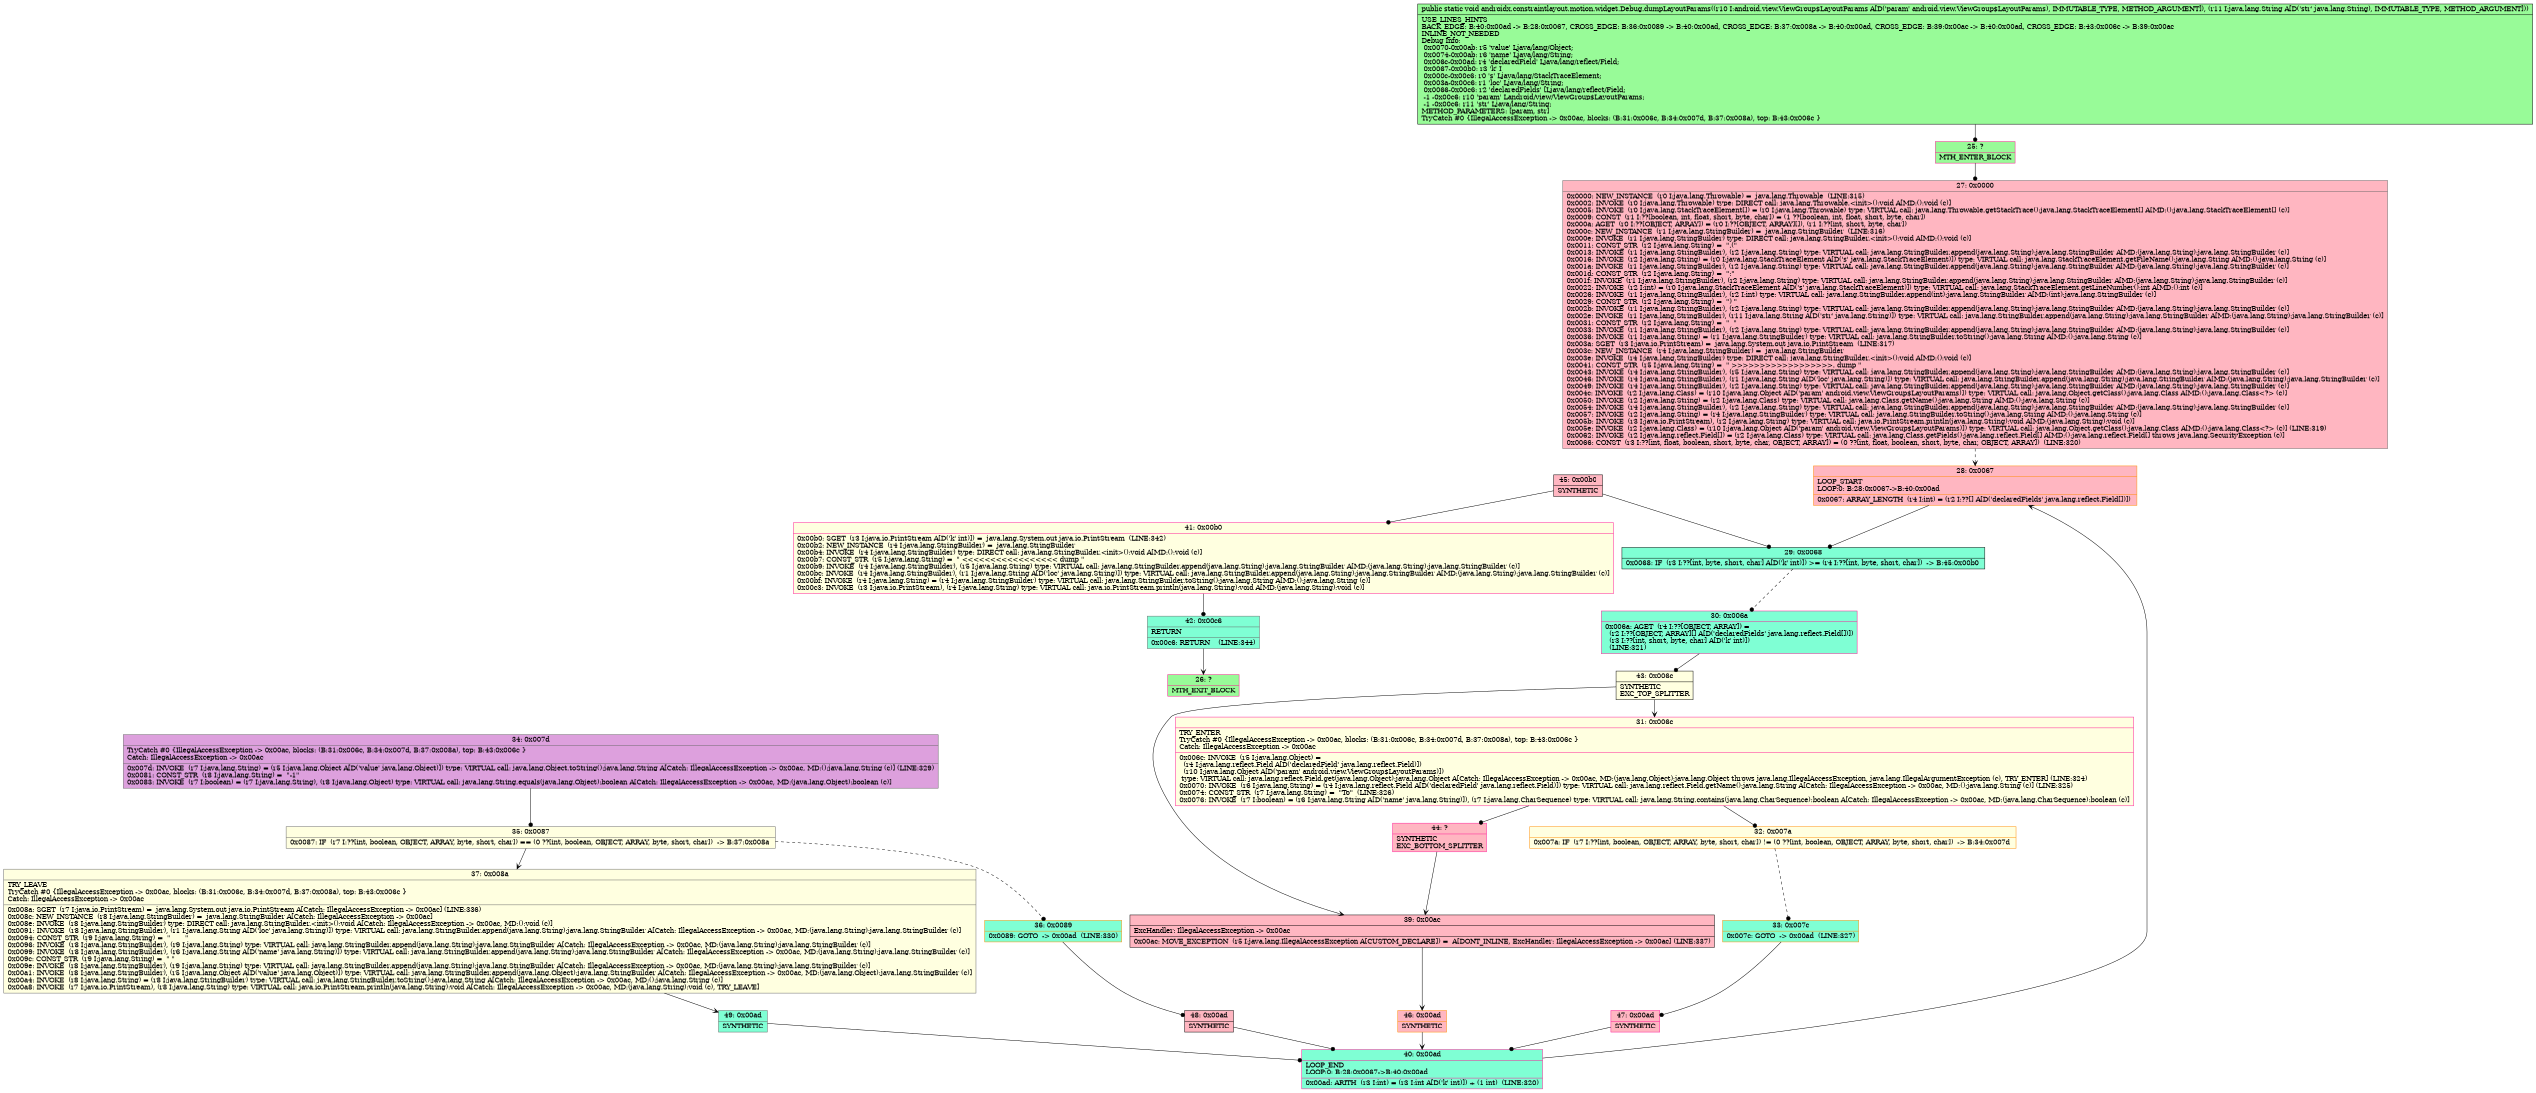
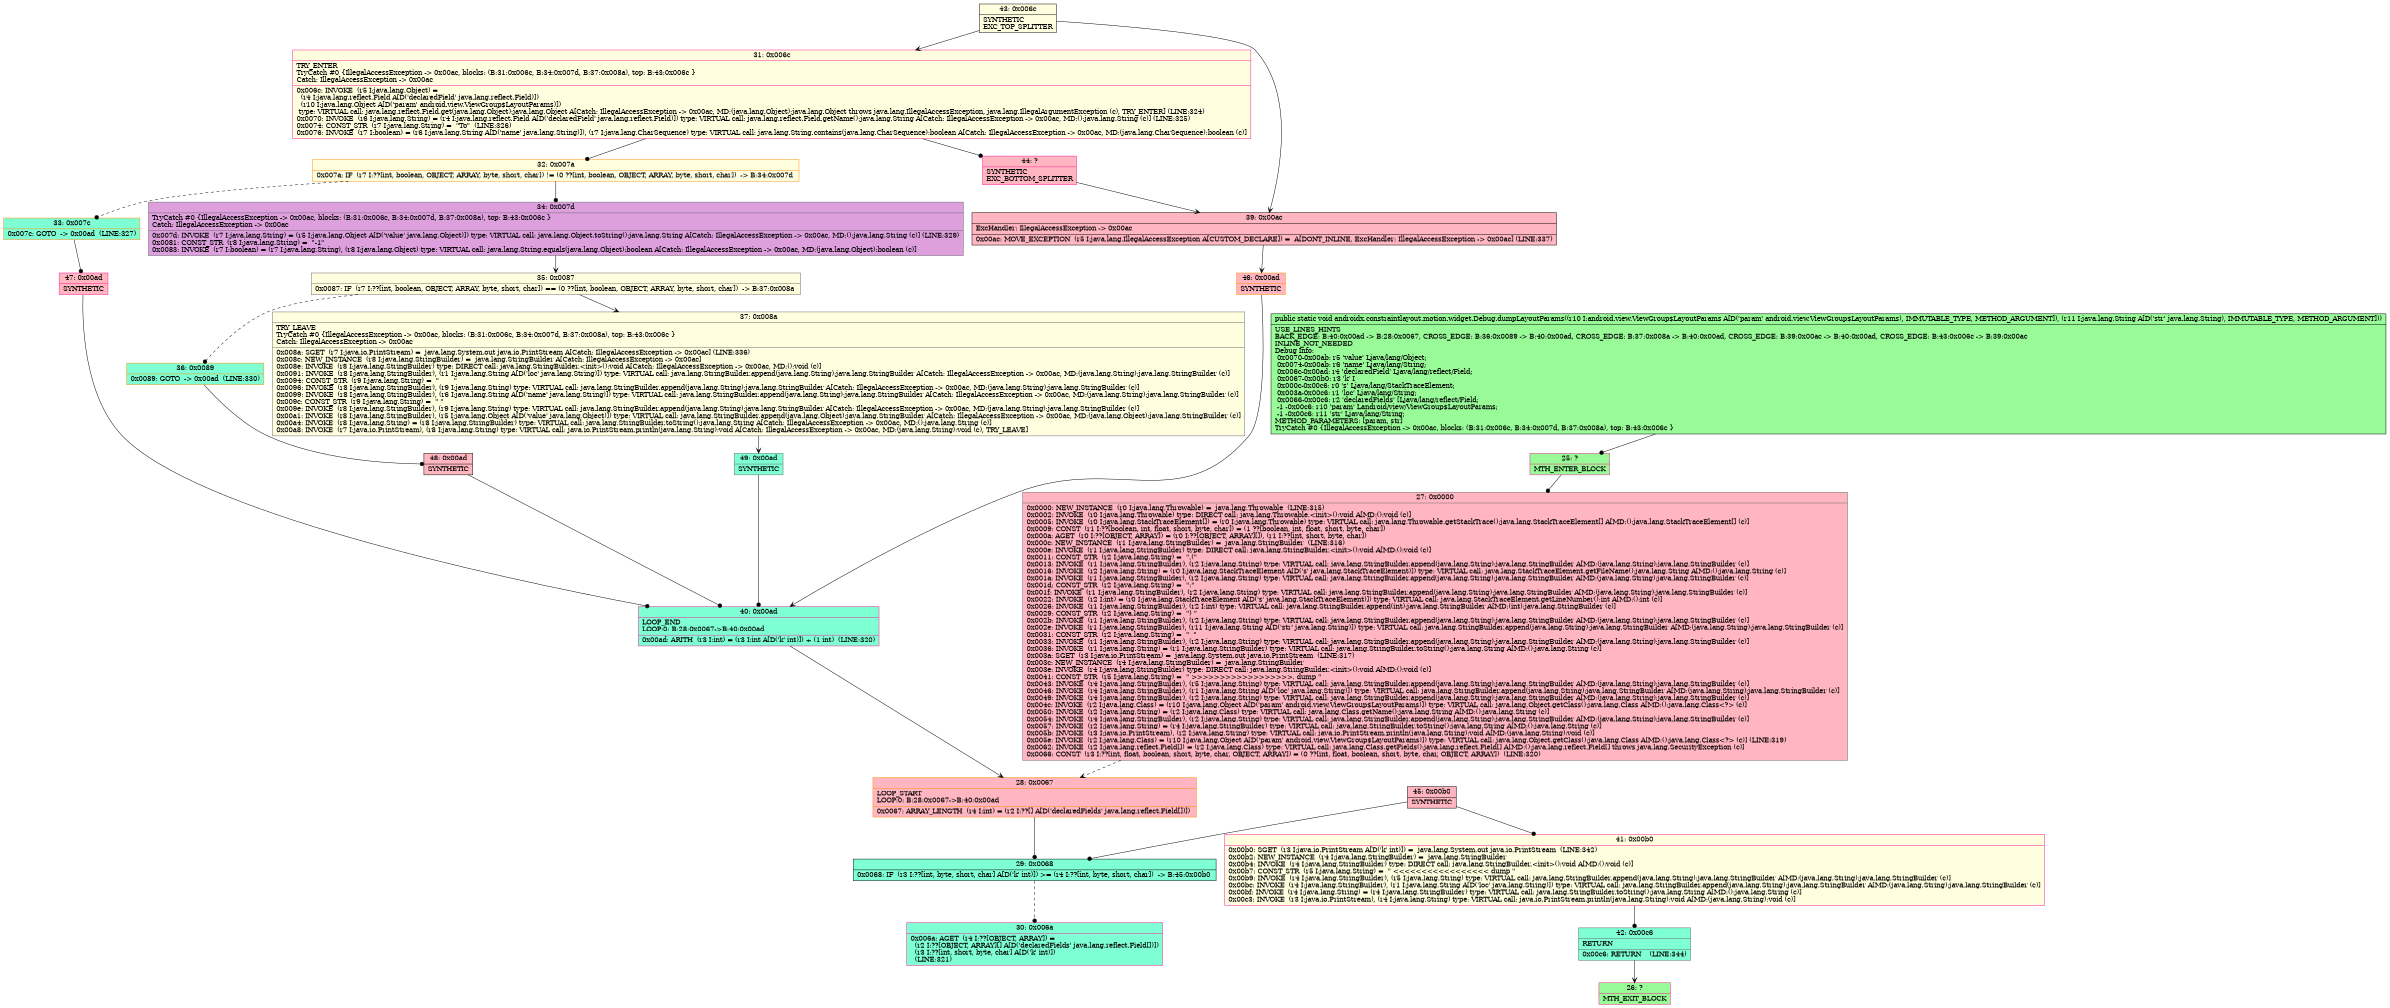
edge "32: 0x007a" -> "34: 0x007d": added
edge "30: 0x006a" -> "43: 0x006c": removed
edge "34: 0x007d" -> "35: 0x0087": arrowhead dot -> vee
